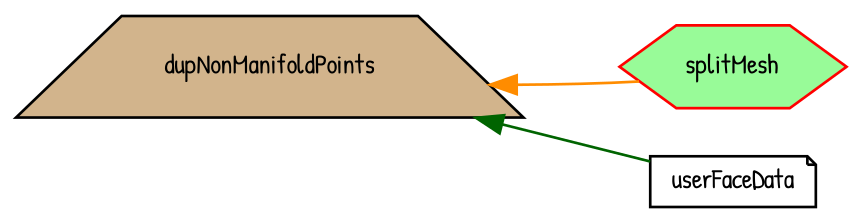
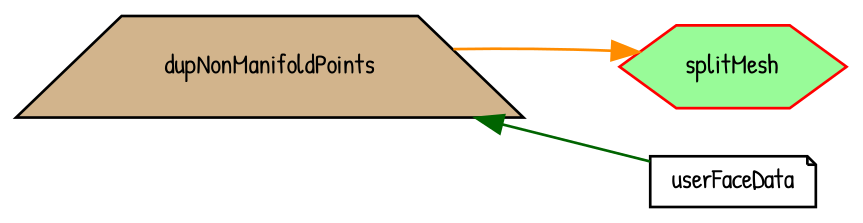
edge "splitMesh" -> "dupNonManifoldPoints": reversed
